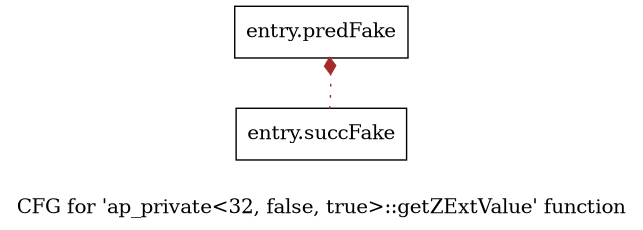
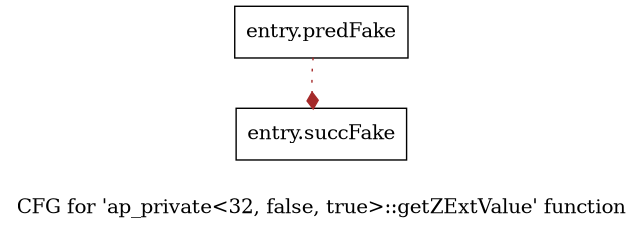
edge "entry.succFake" -> "entry.predFake": reversed
